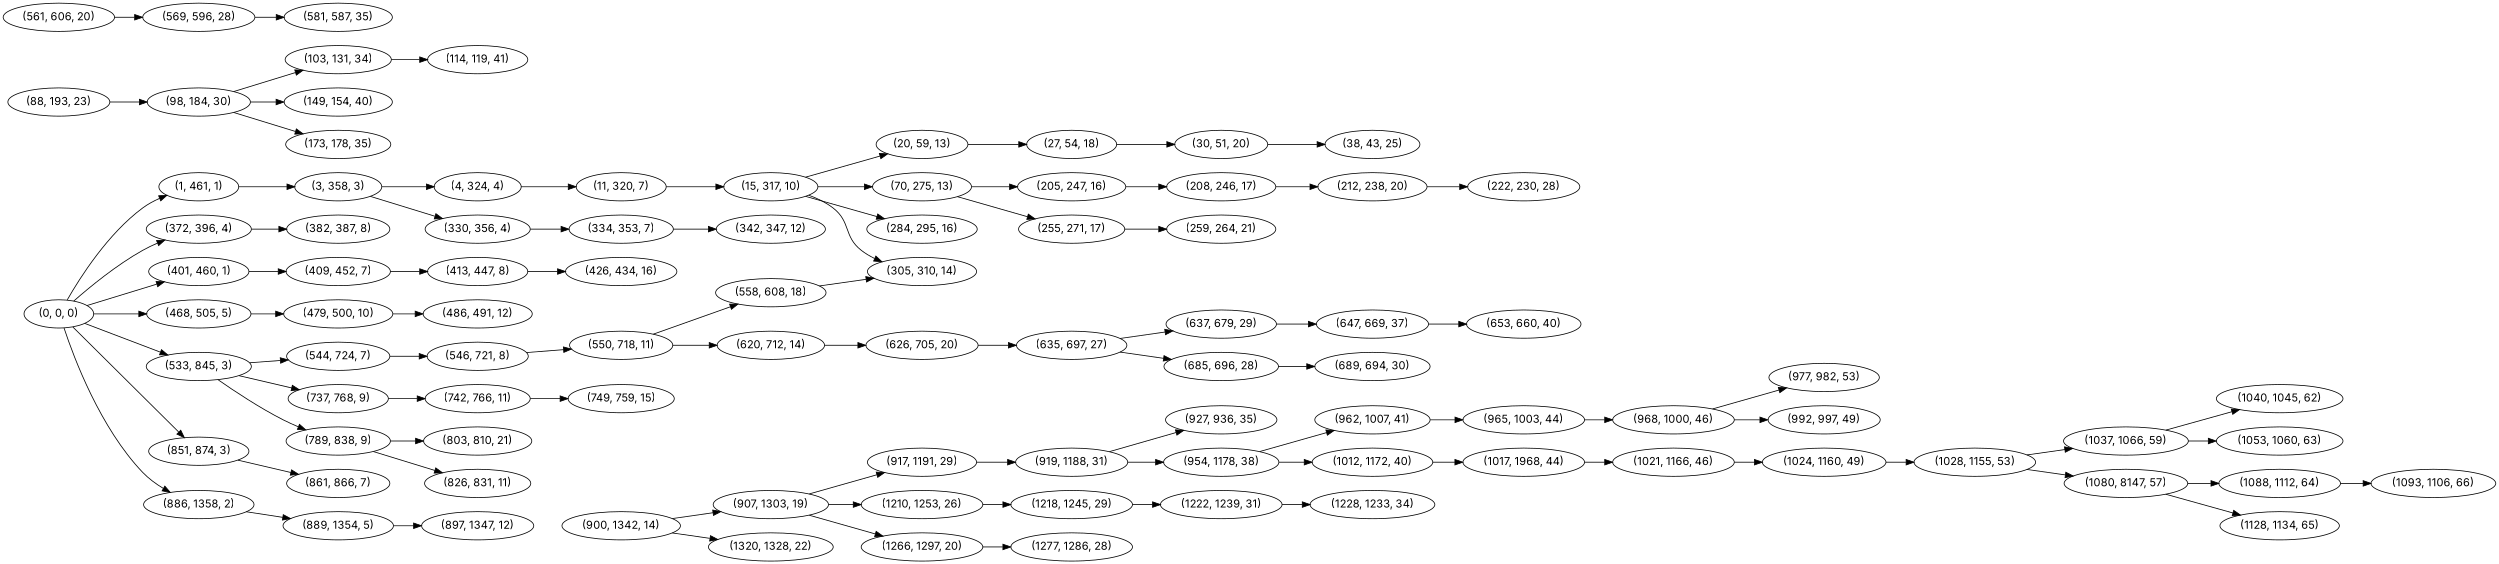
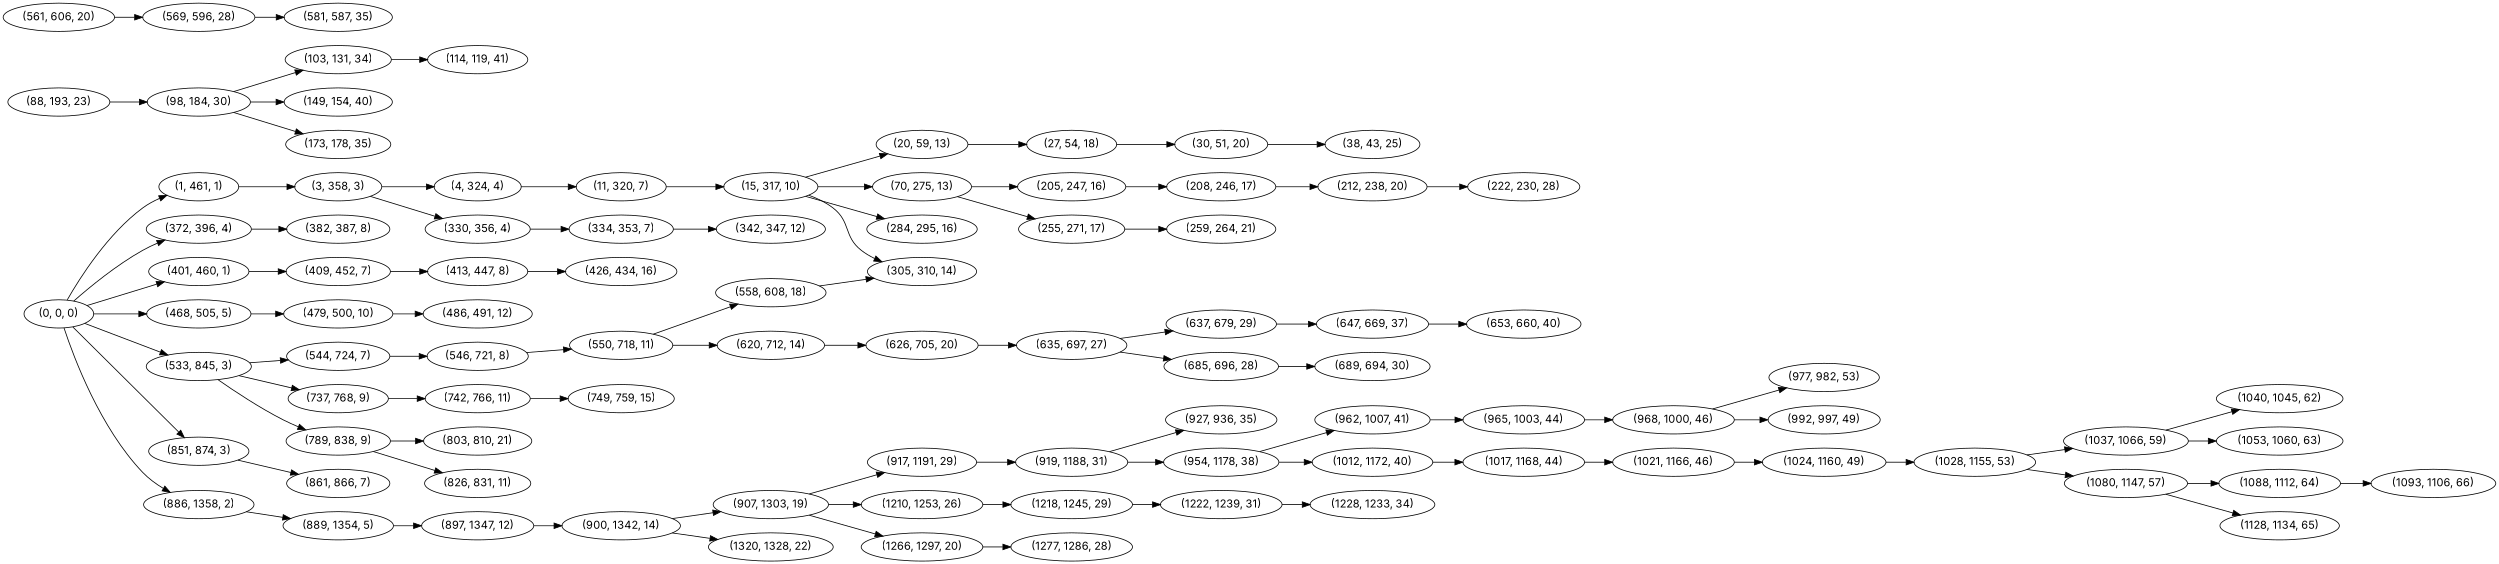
node "(1017, 1968, 44)": label "(1017, 1968, 44)" -> "(1017, 1168, 44)"
node "(1080, 8147, 57)": label "(1080, 8147, 57)" -> "(1080, 1147, 57)"
edge "(897, 1347, 12)" -> "(900, 1342, 14)": added
